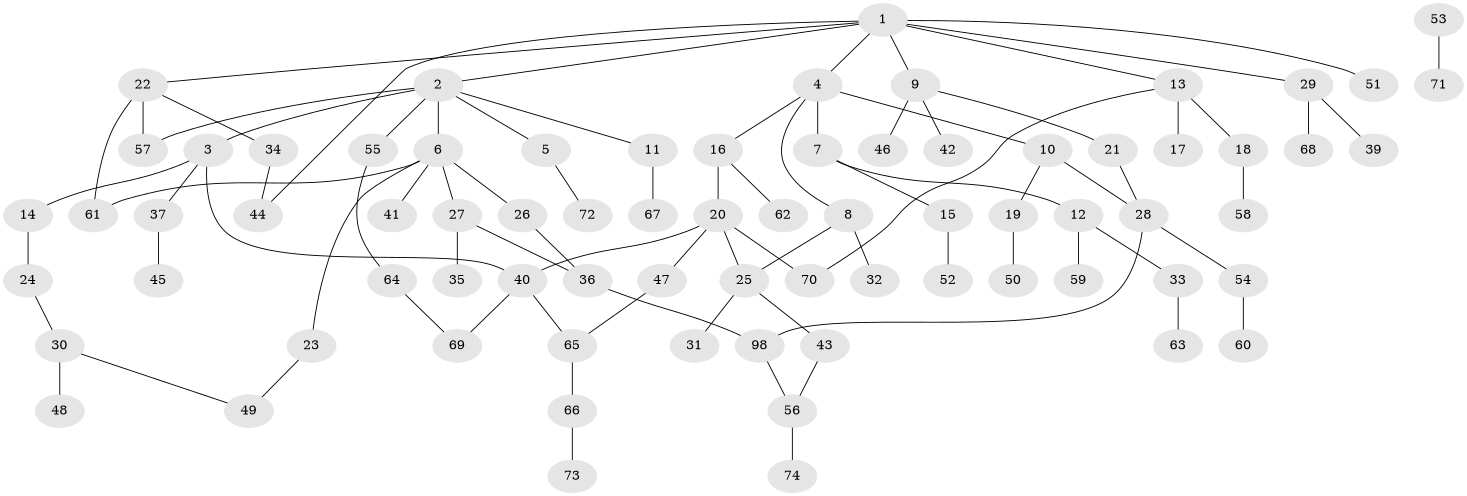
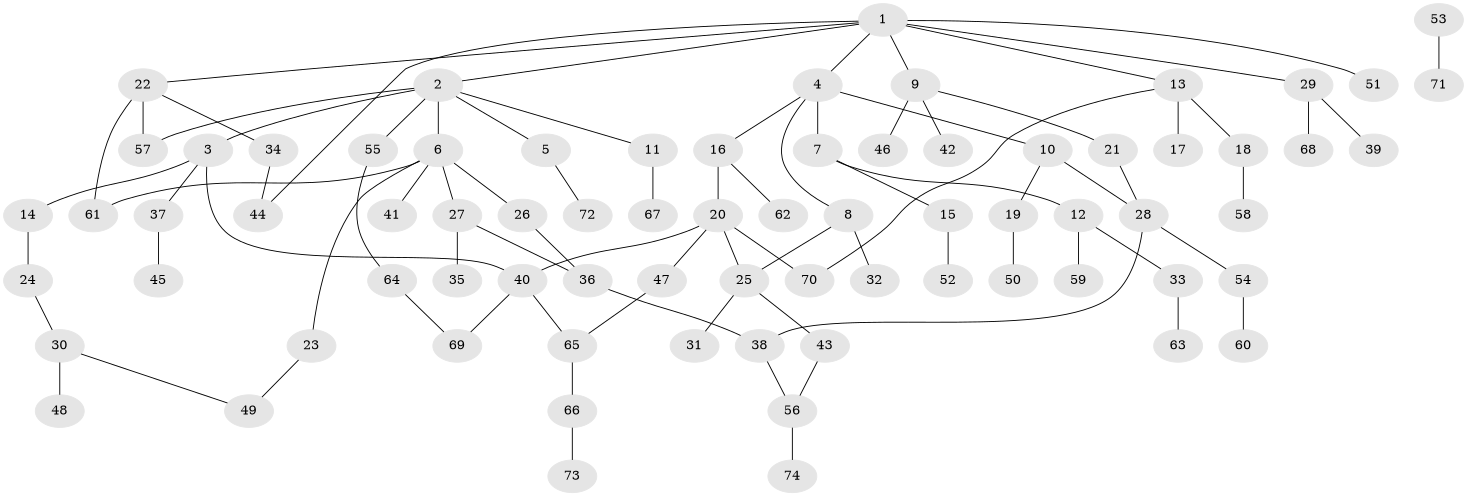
node "98": label "98" -> "38"
